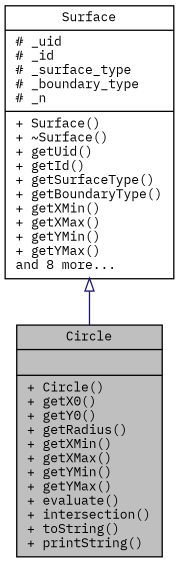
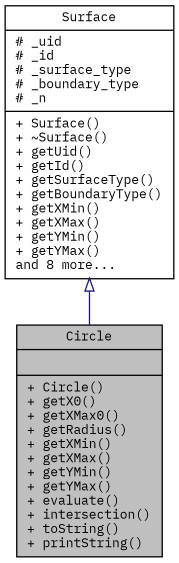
node "Circle": text "+ getY0()" -> "+ getXMax0()"
